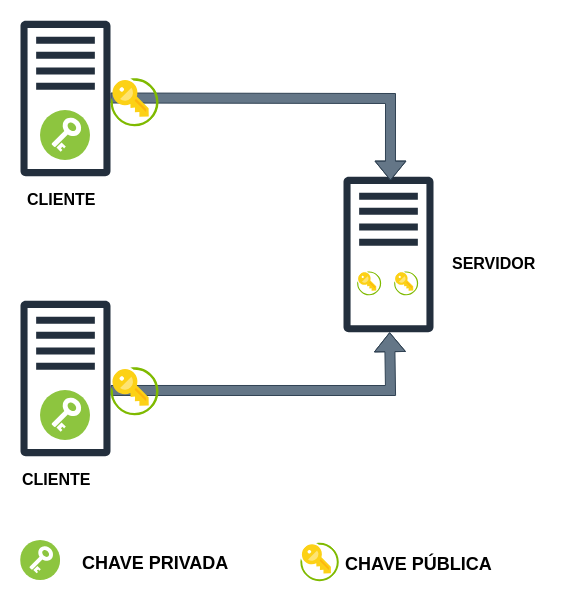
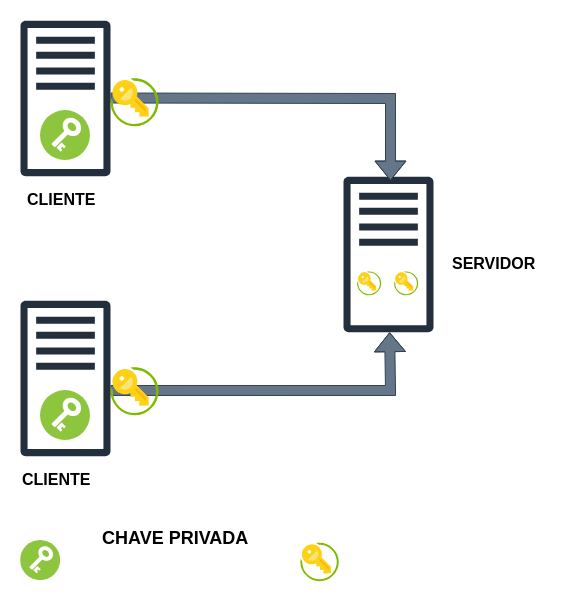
node "CHAVE PRIVADA": moved (161, 561) -> (181, 536)
node "CHAVE PÚBLICA": removed
